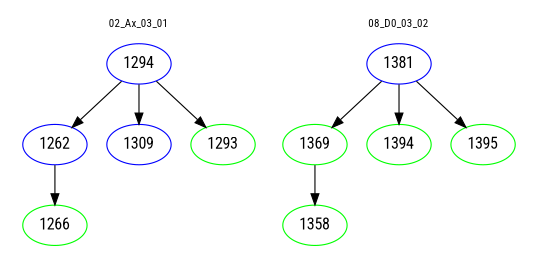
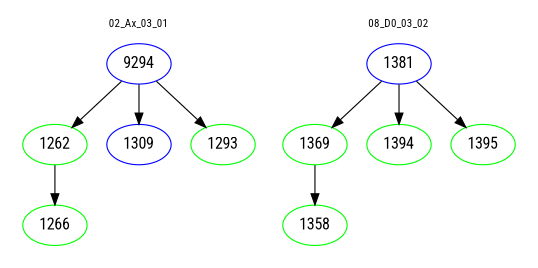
node "1294": label "1294" -> "9294"
node "1262": color blue -> green
